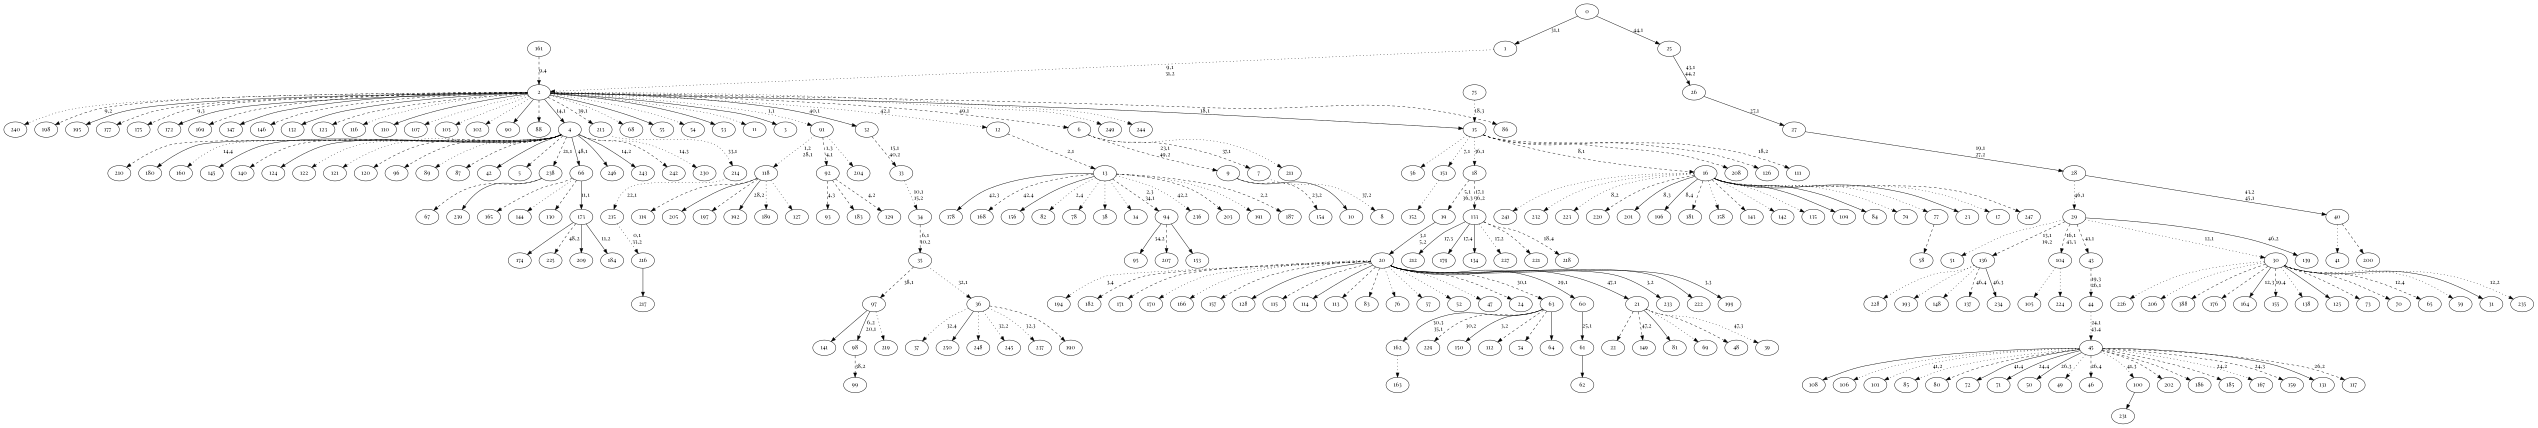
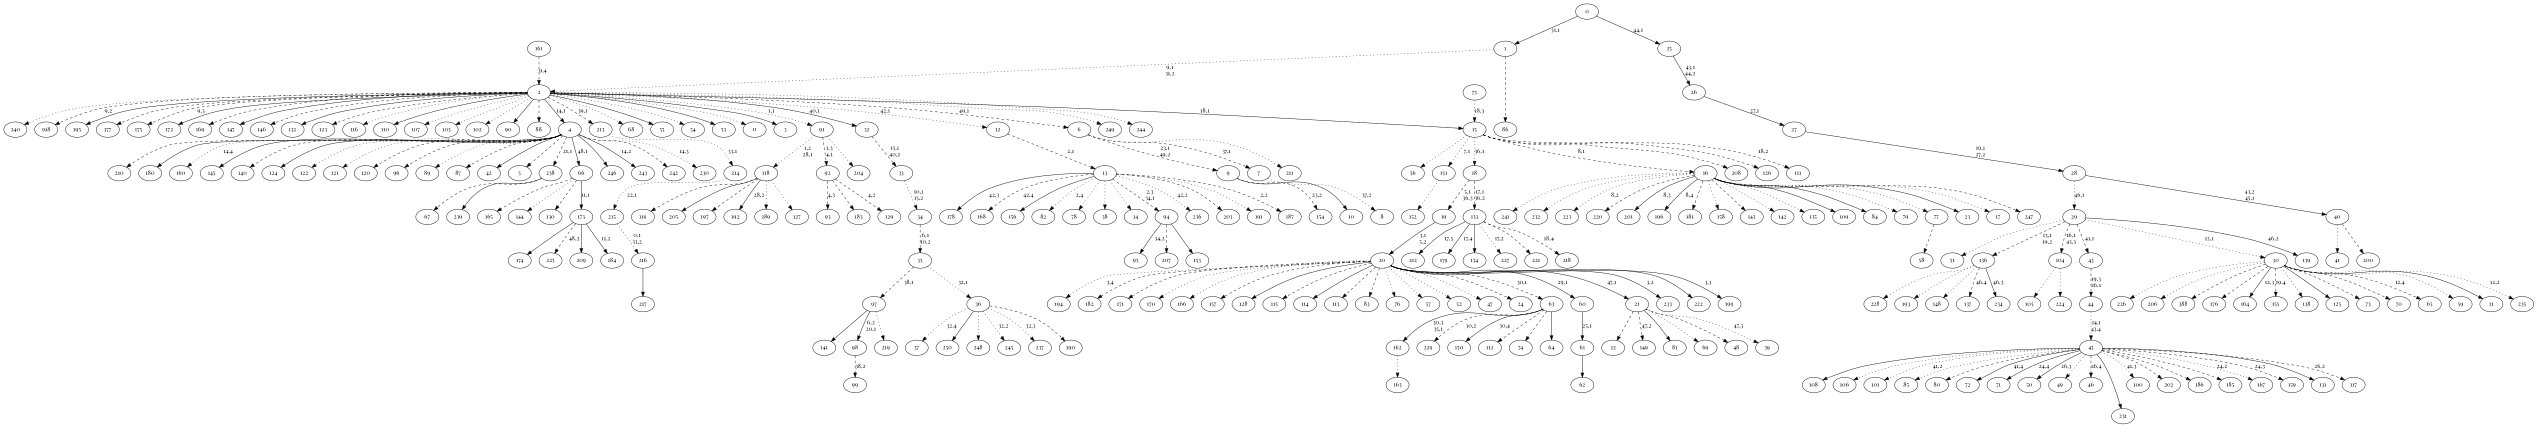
edge "2" -> "86": now "1" -> "86"
edge "63" -> "150": label "3,2" -> "30,4"
edge "100" -> "231": now "45" -> "231"
